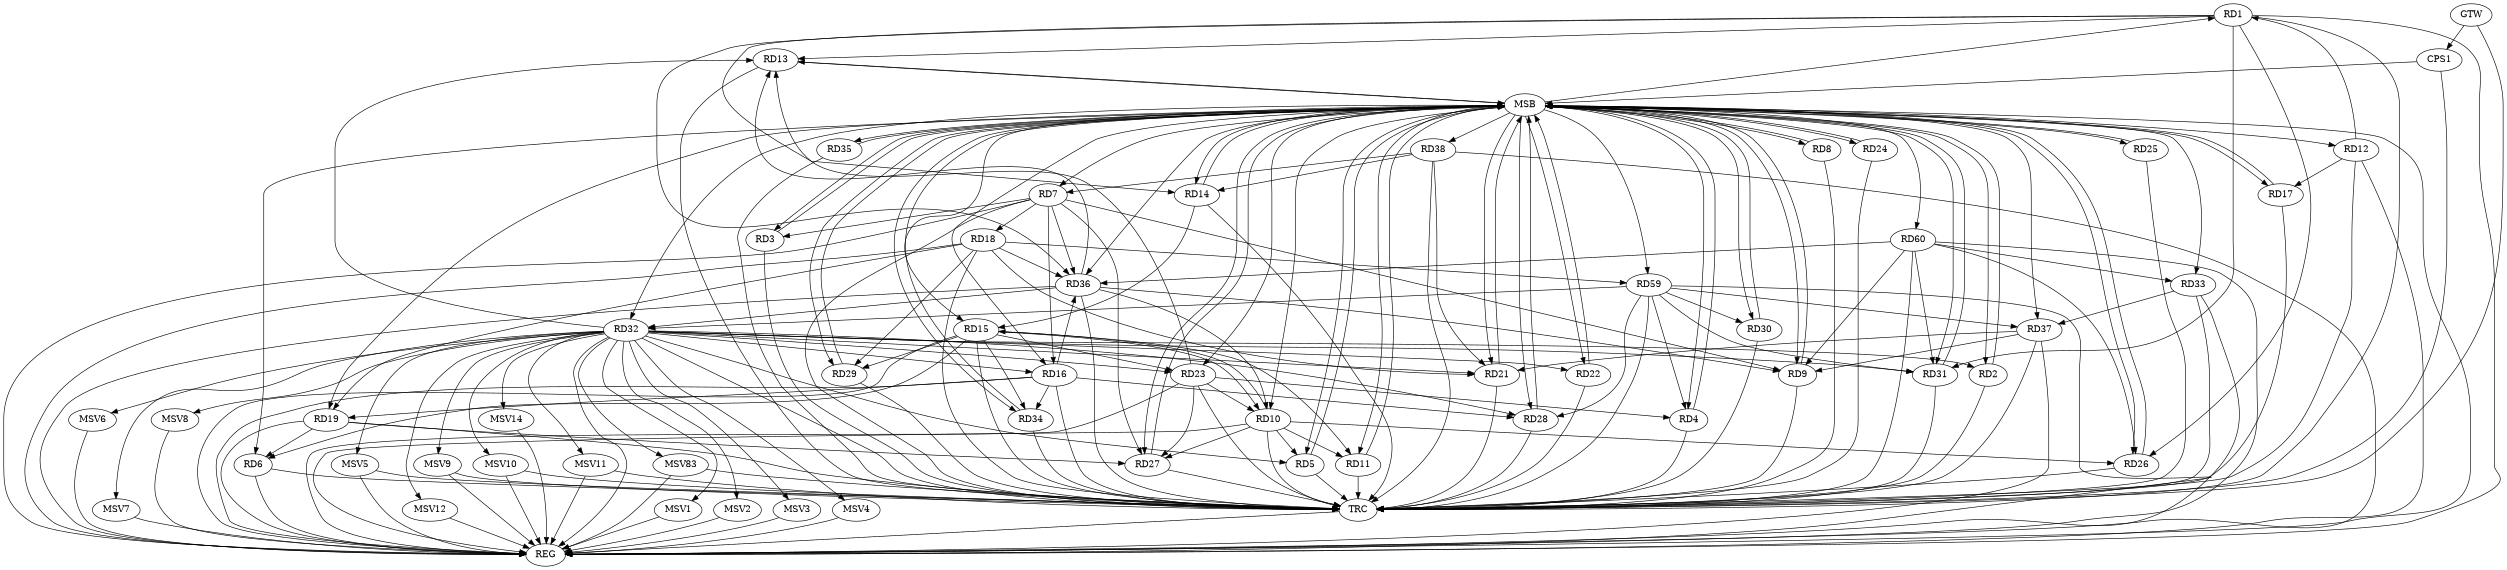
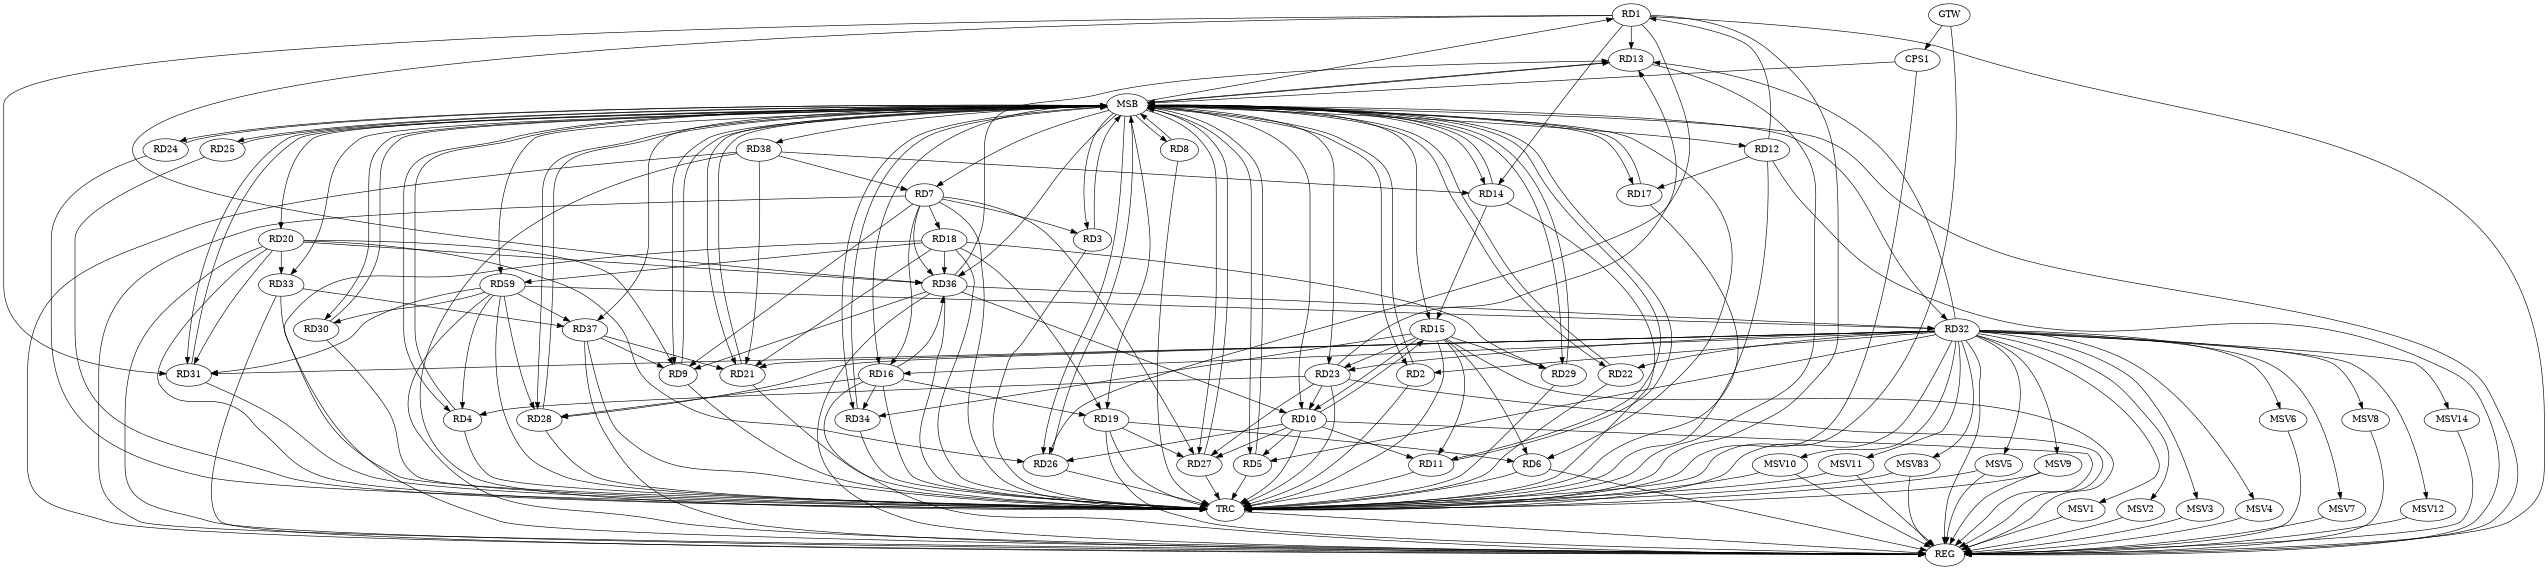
node "RD35": removed
node "RD60": label "RD60" -> "RD20"
